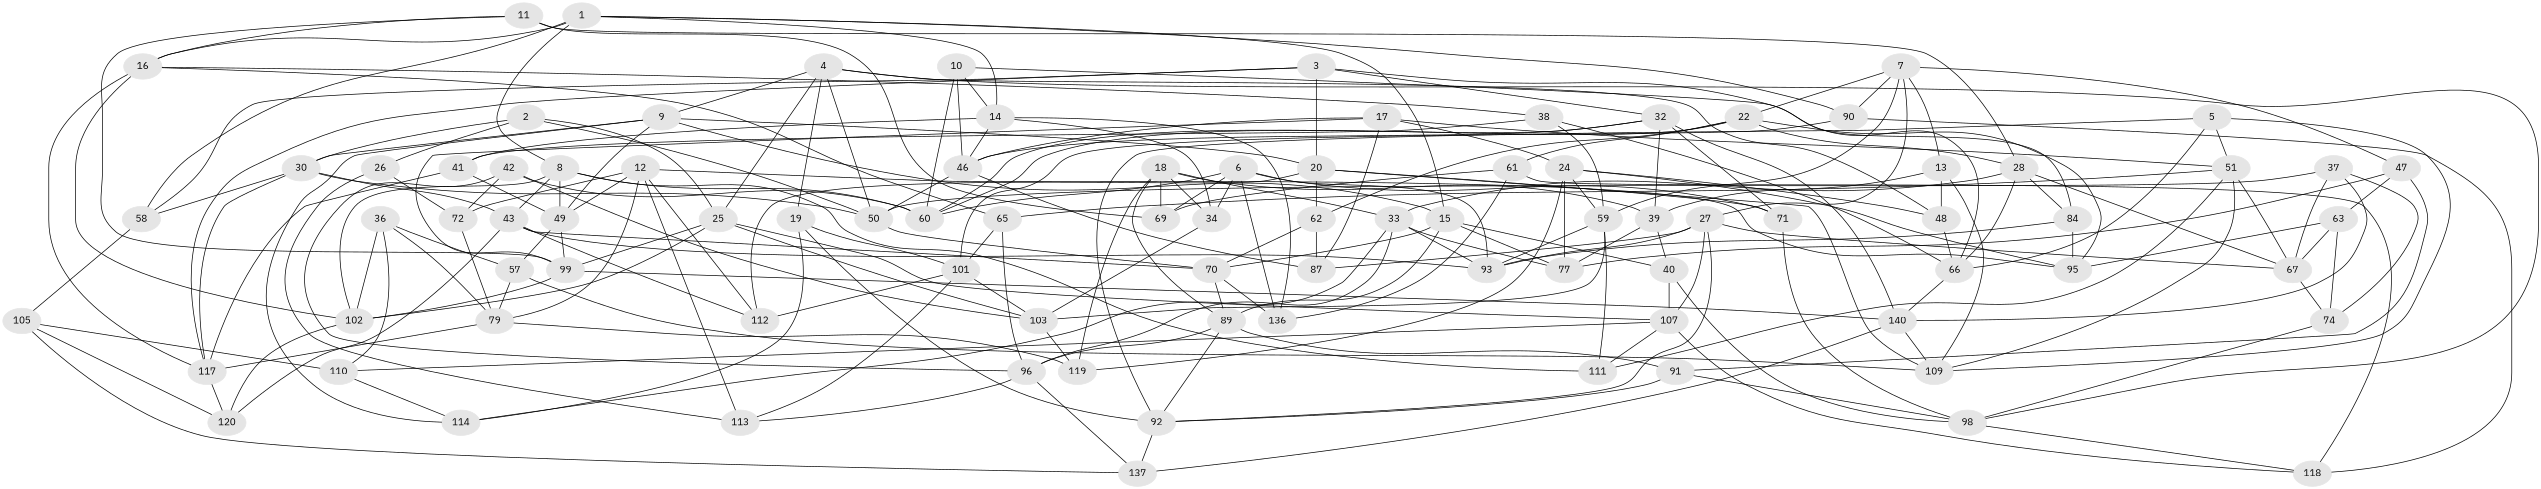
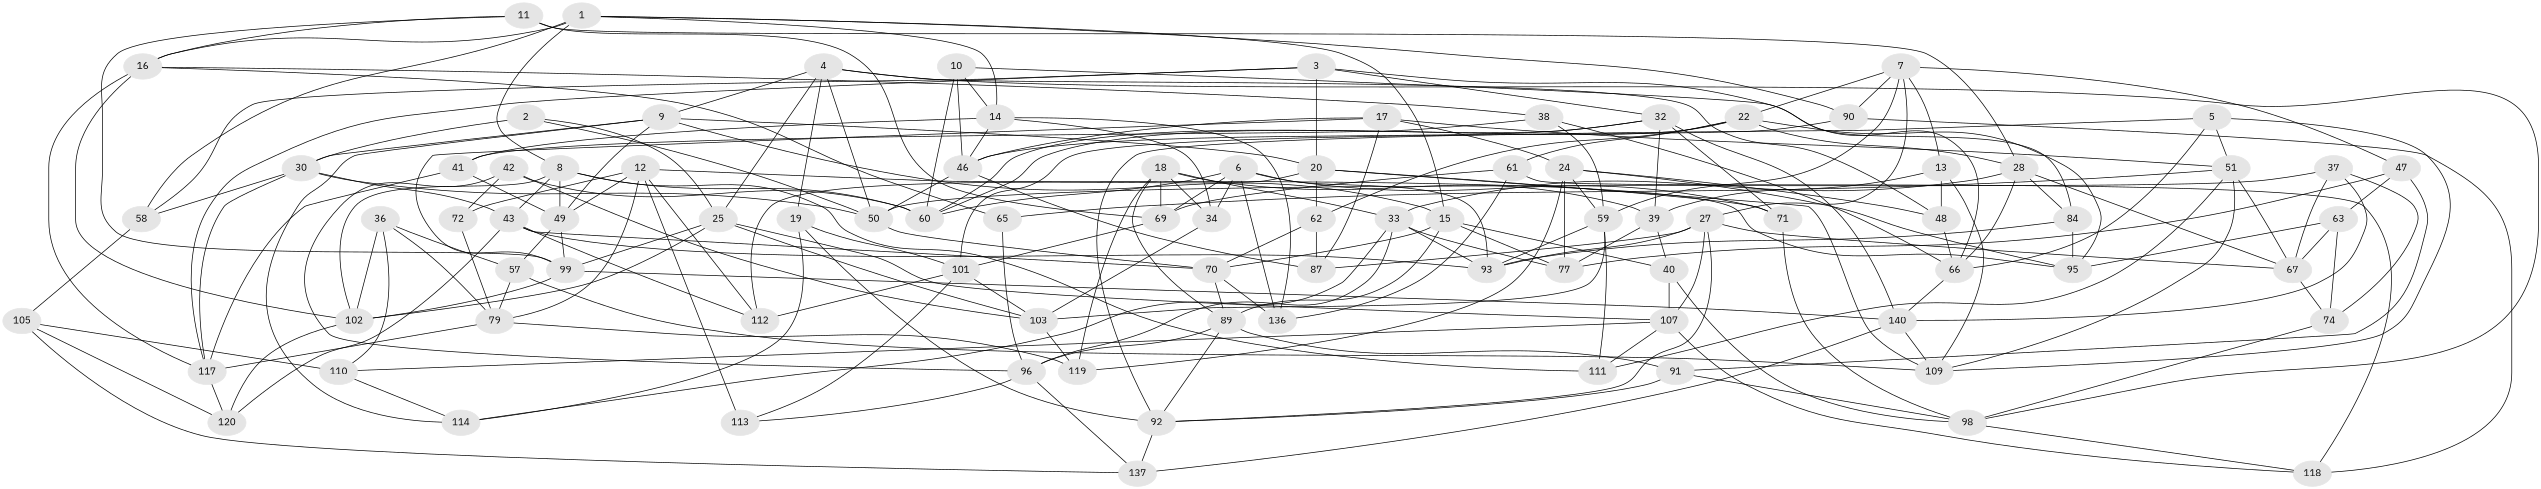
node "26": removed
edge "65" -- "101": now "69" -- "101"
